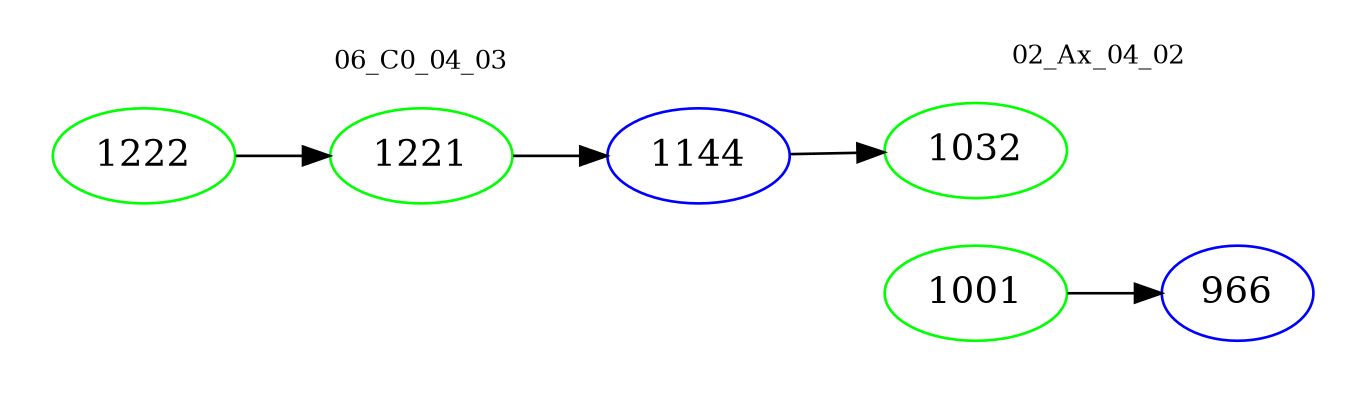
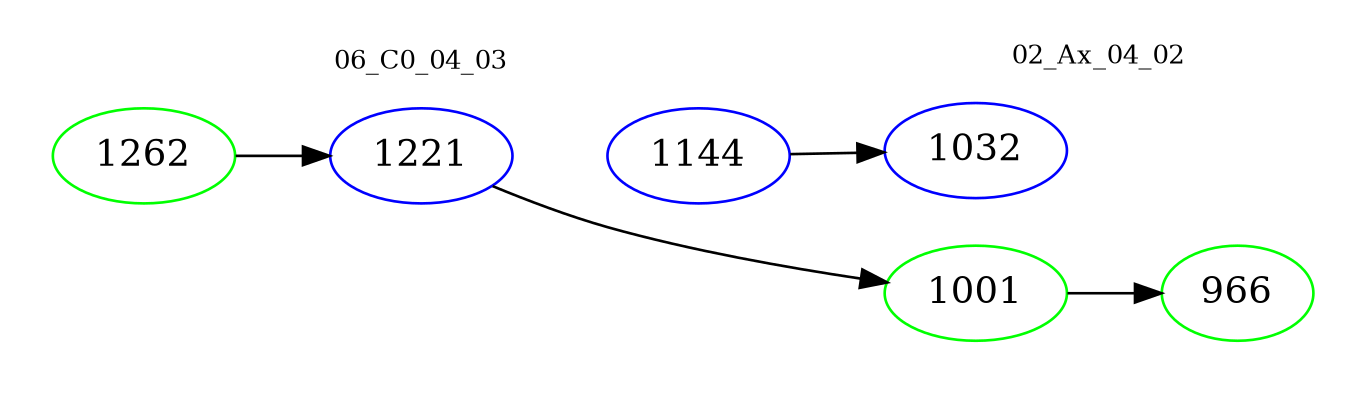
node "1032": color green -> blue
node "1222": label "1222" -> "1262"
node "1221": color green -> blue
edge "1221" -> "1144": now "1221" -> "1001"
node "966": color blue -> green
